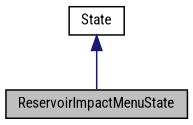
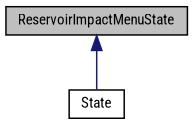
edge "ReservoirImpactMenuState" -> "State": reversed
